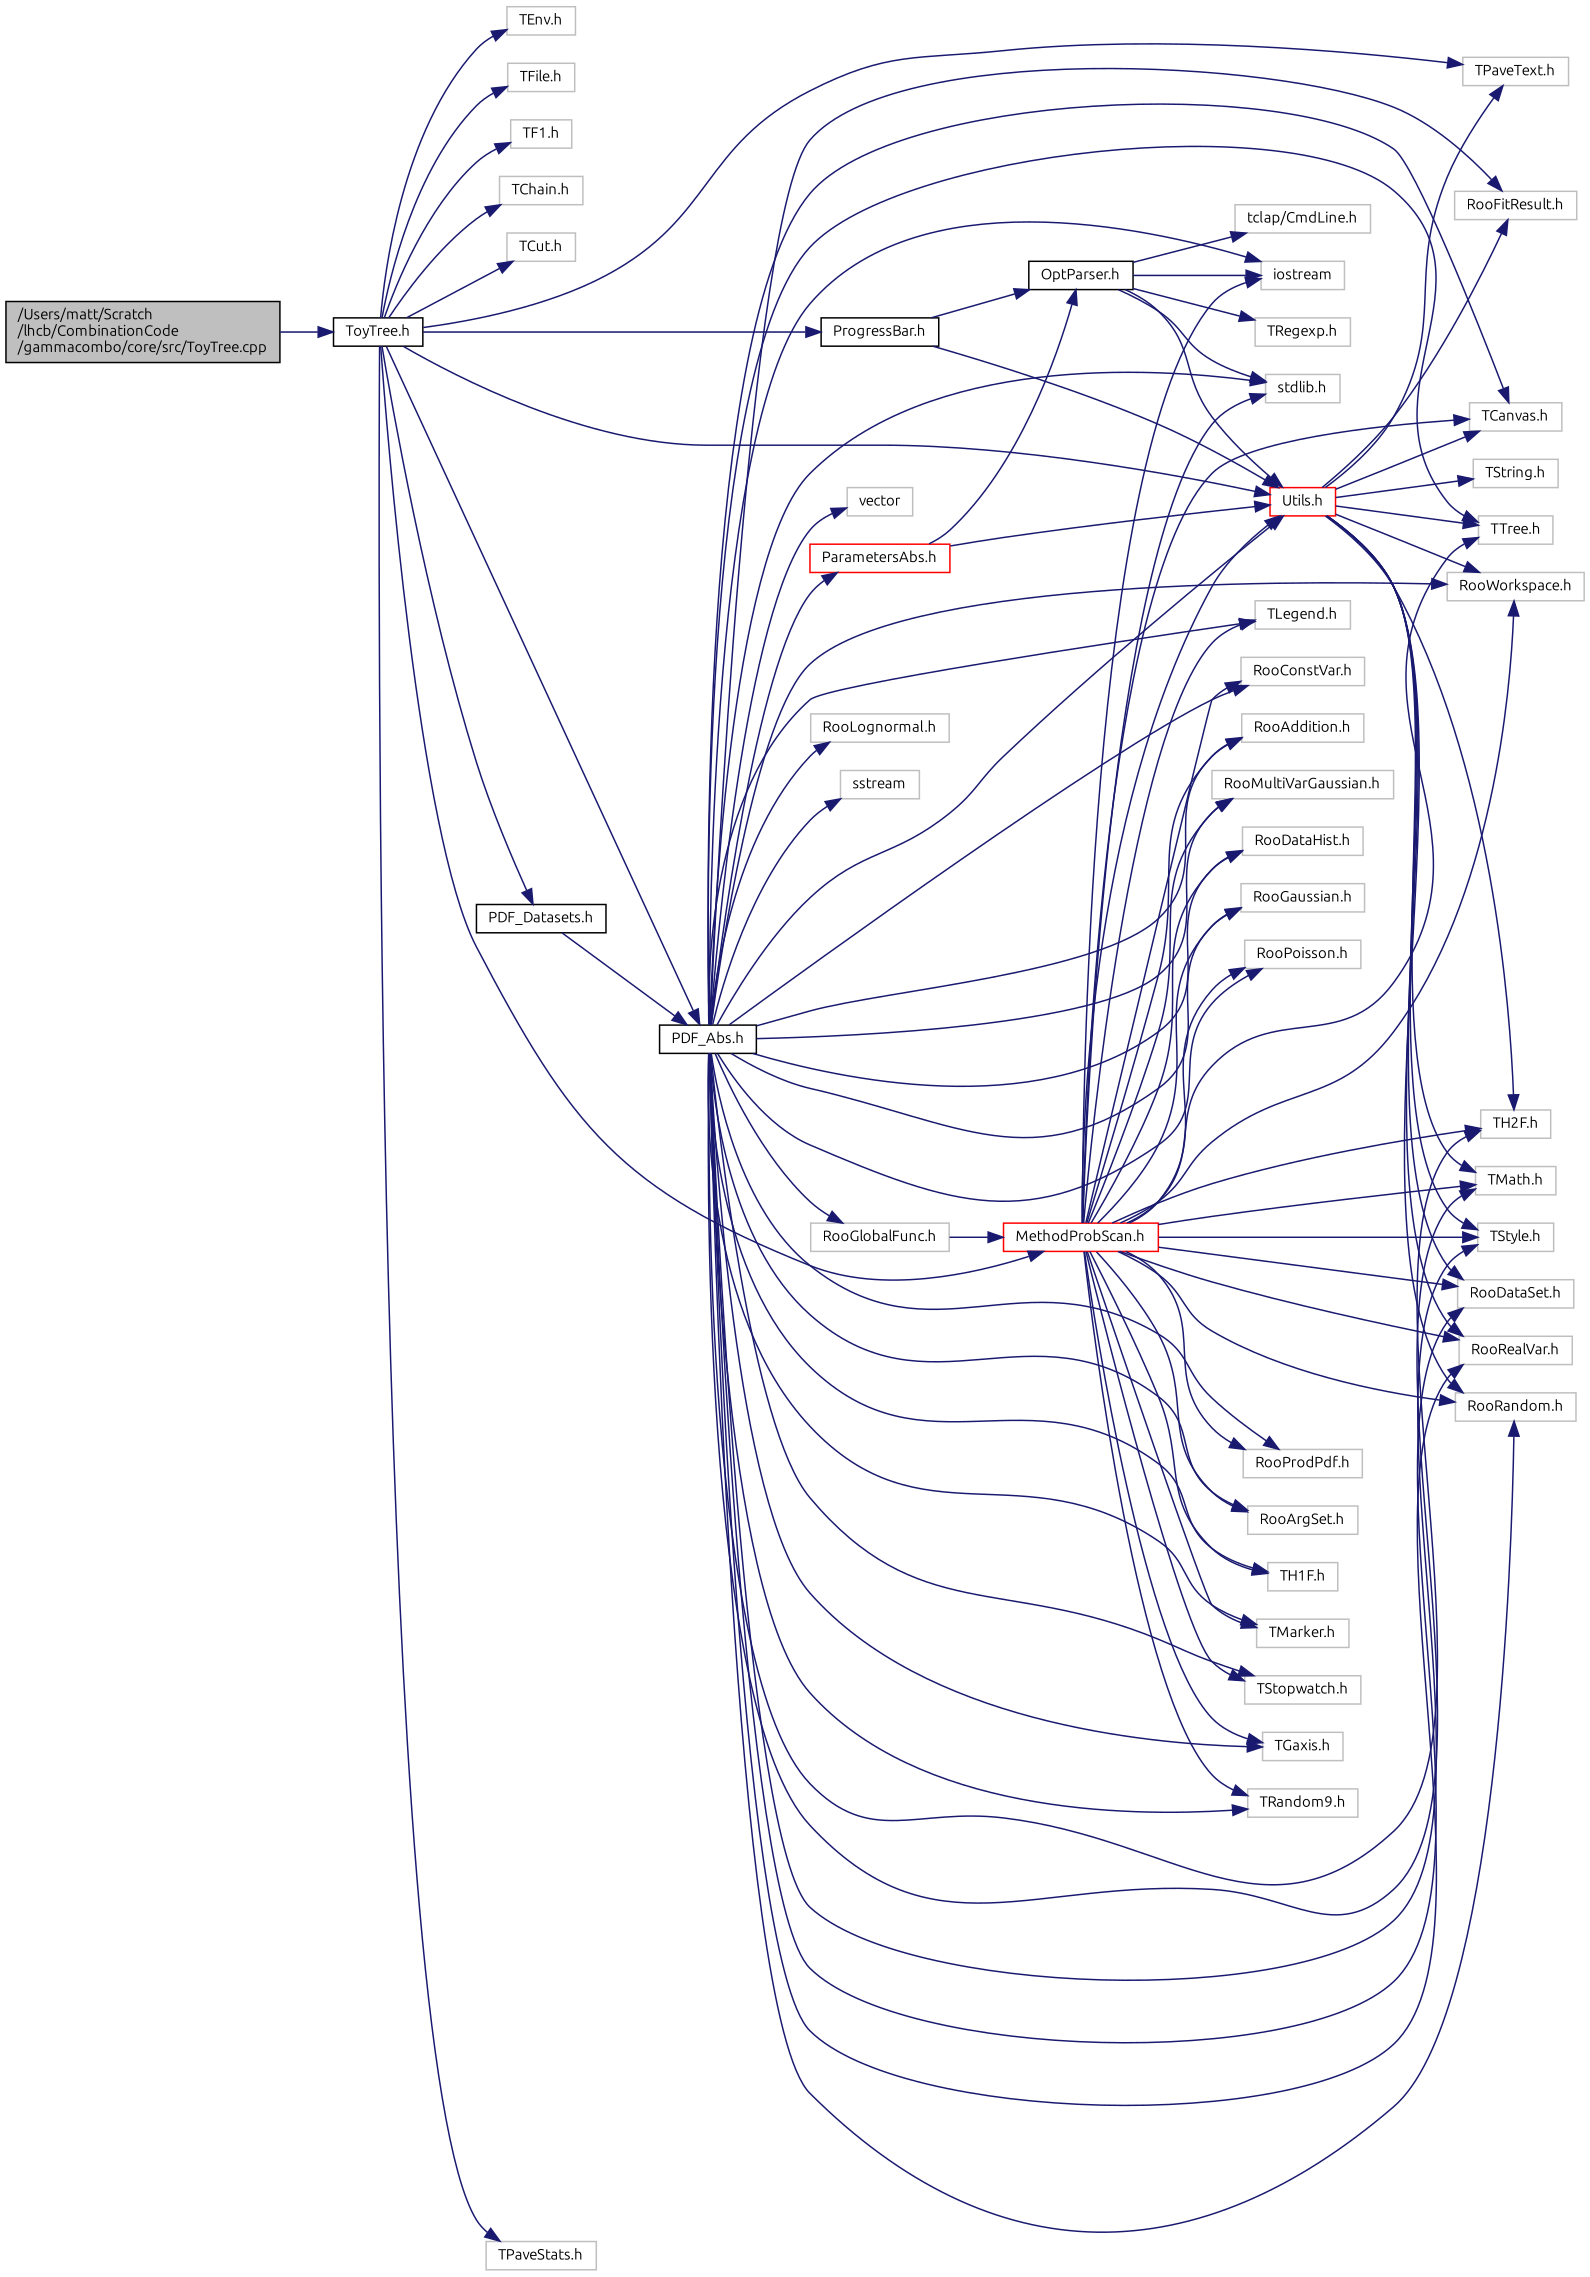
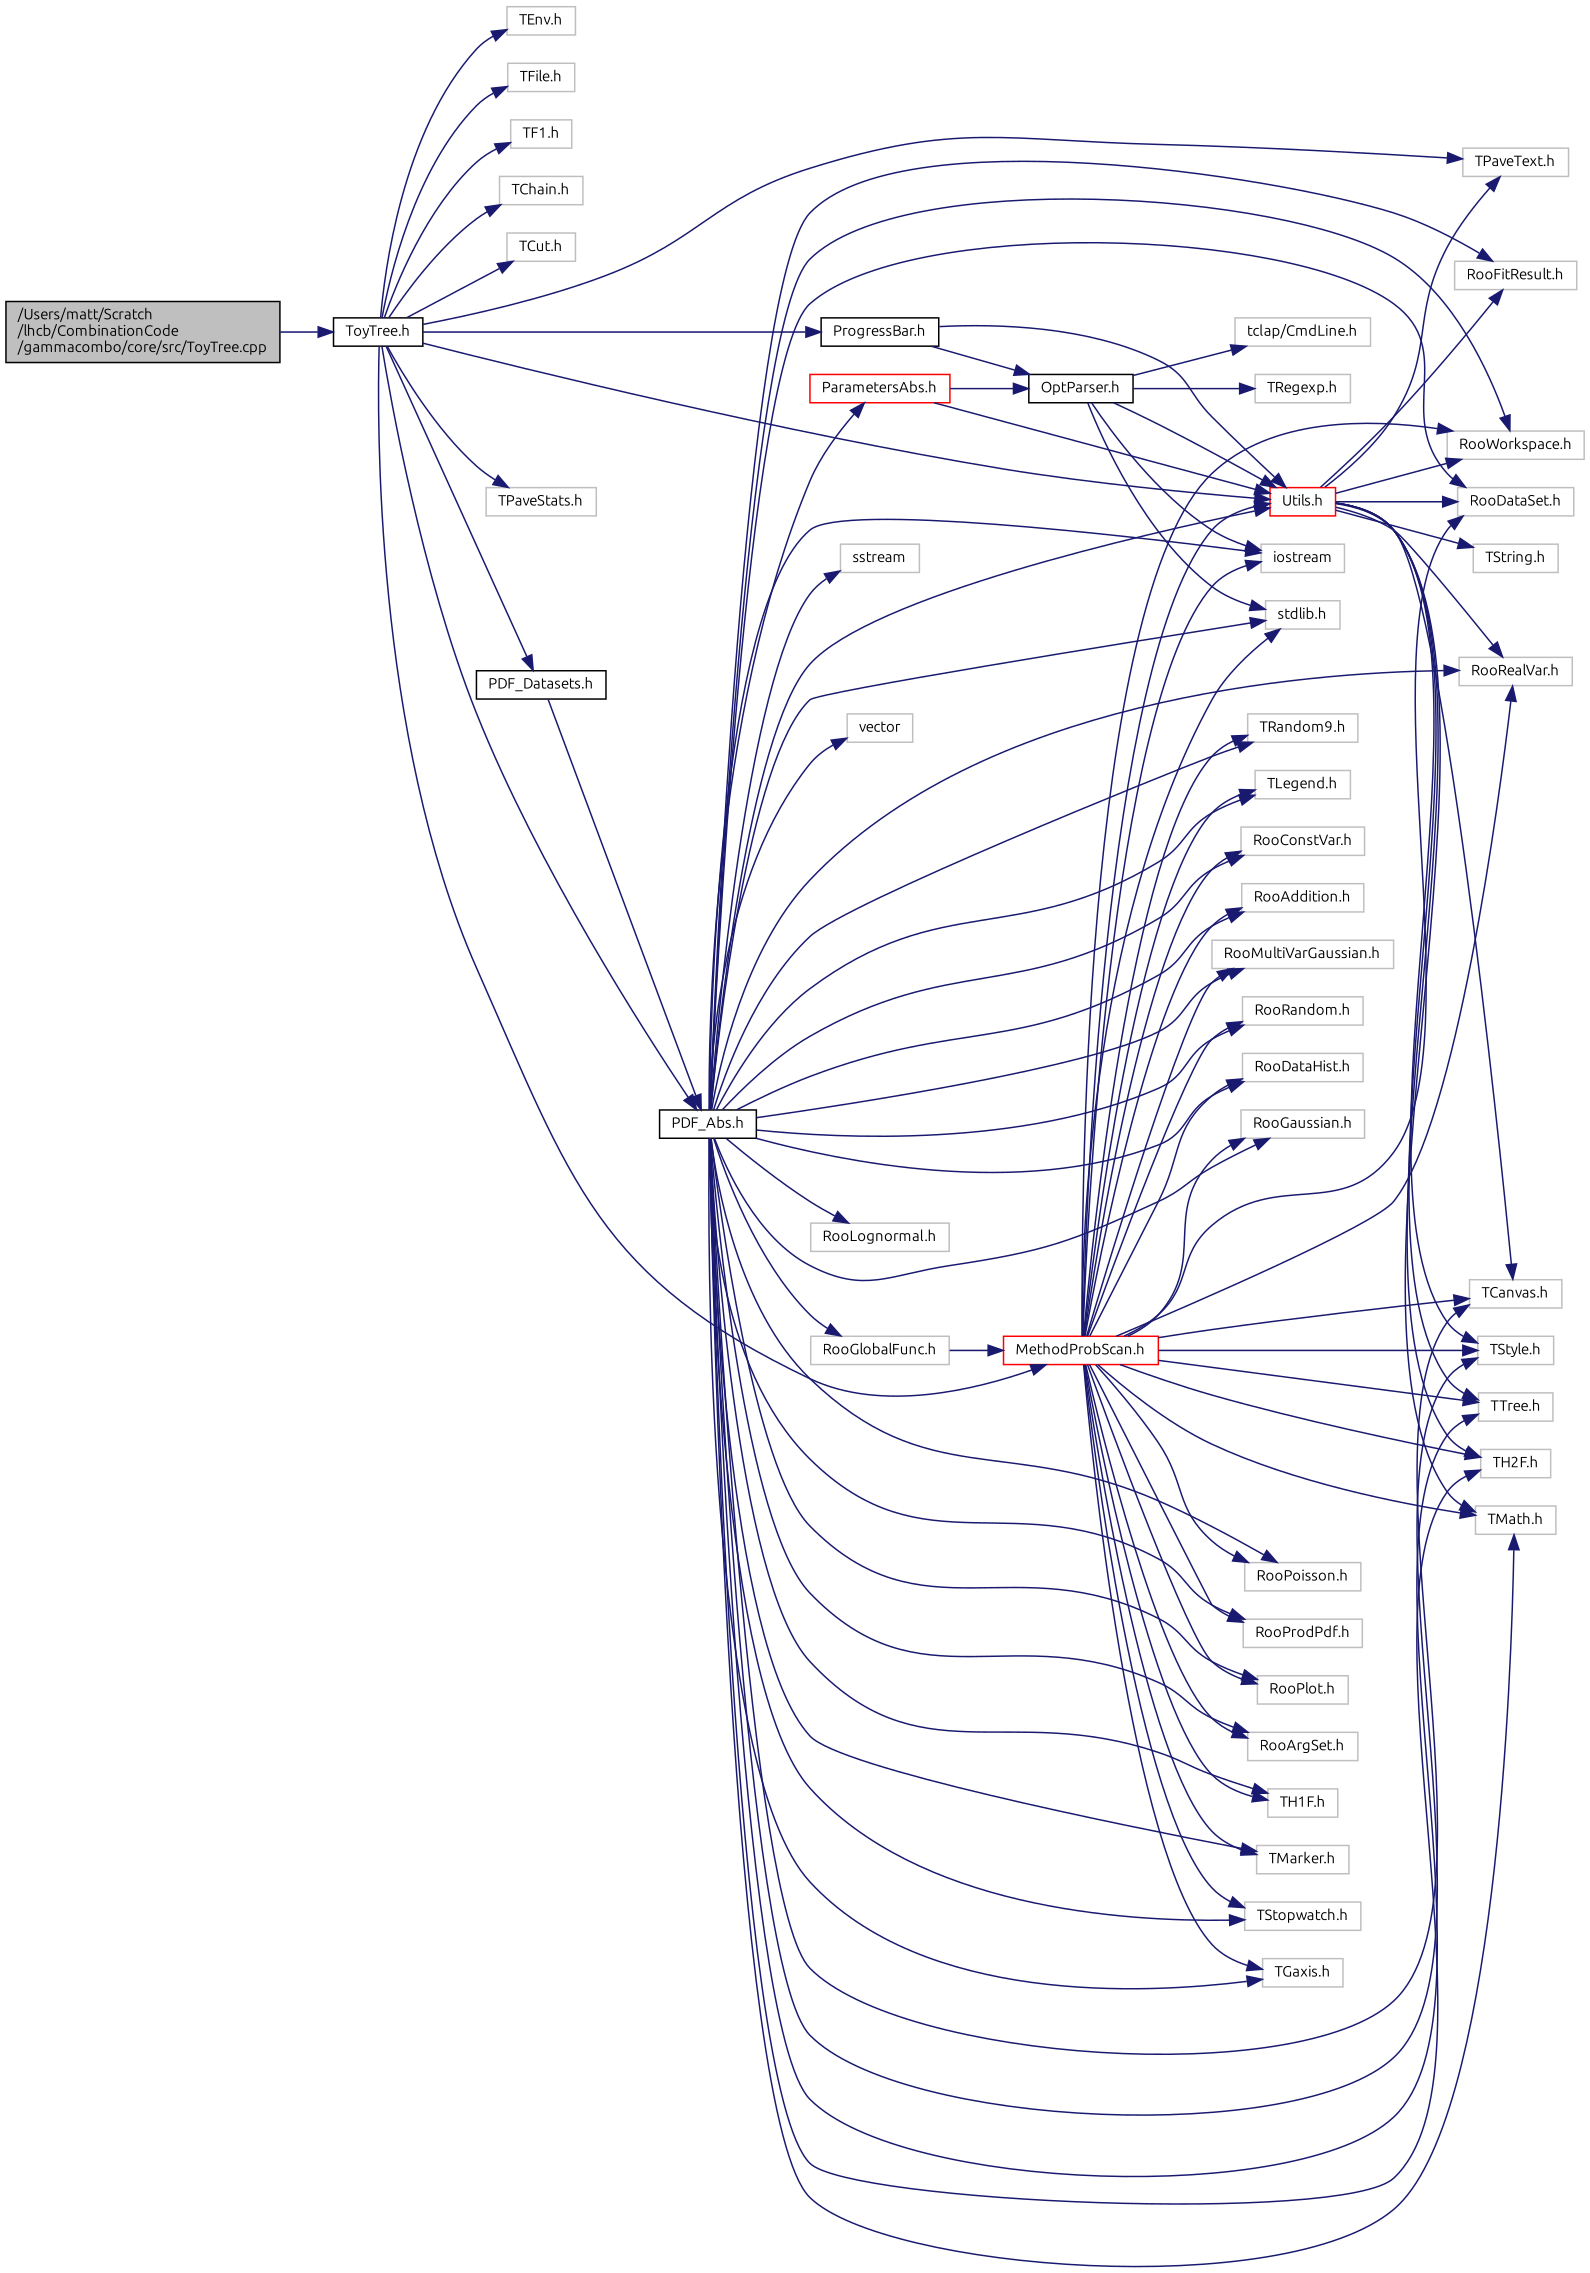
edge "Utils.h" -> "RooRandom.h": removed
node "RooPlot.h": added
